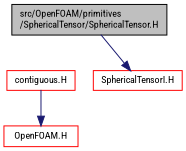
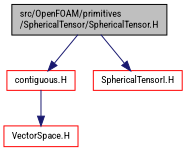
edge "src/OpenFOAM/primitives /SphericalTensor/SphericalTensor.H" -> "contiguous.H": added
node "OpenFOAM.H": label "OpenFOAM.H" -> "VectorSpace.H"
